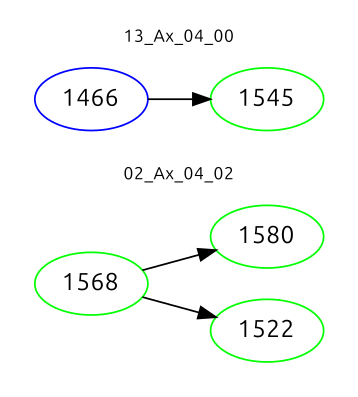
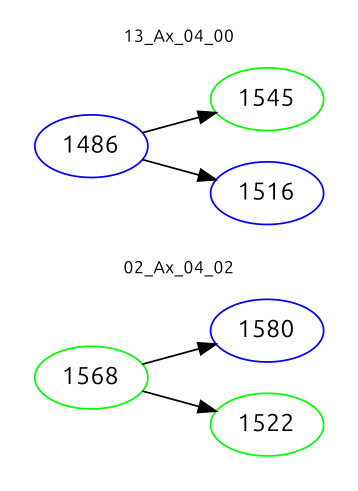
node "1466": label "1466" -> "1486"
node "1516": added
node "1580": color green -> blue
